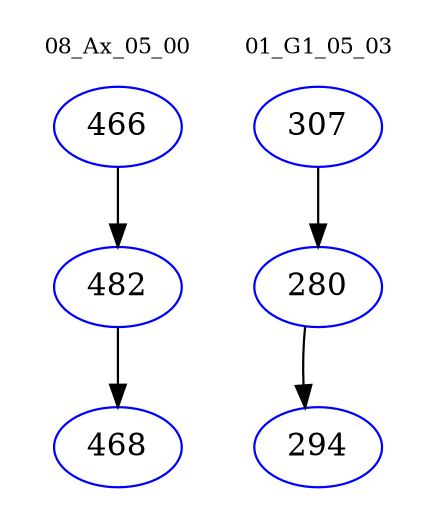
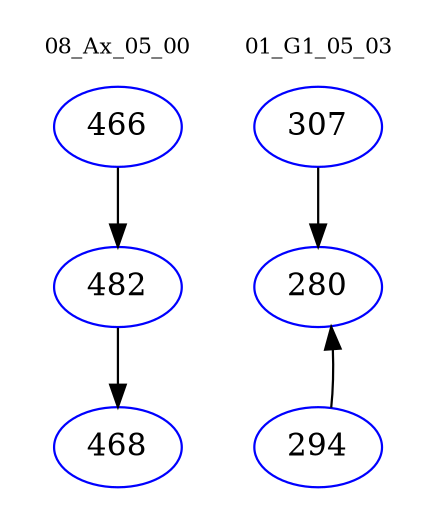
edge "280" -> "294": reversed
